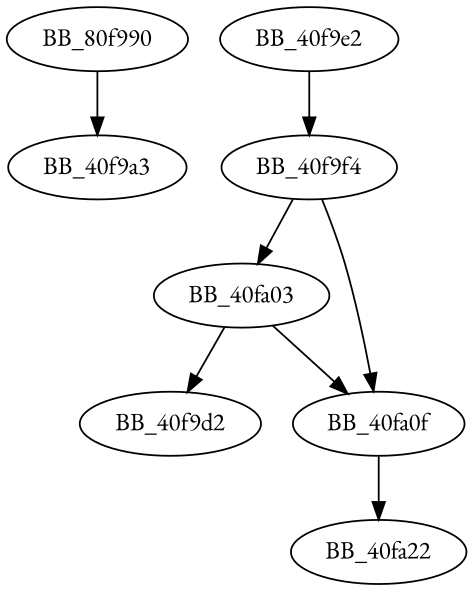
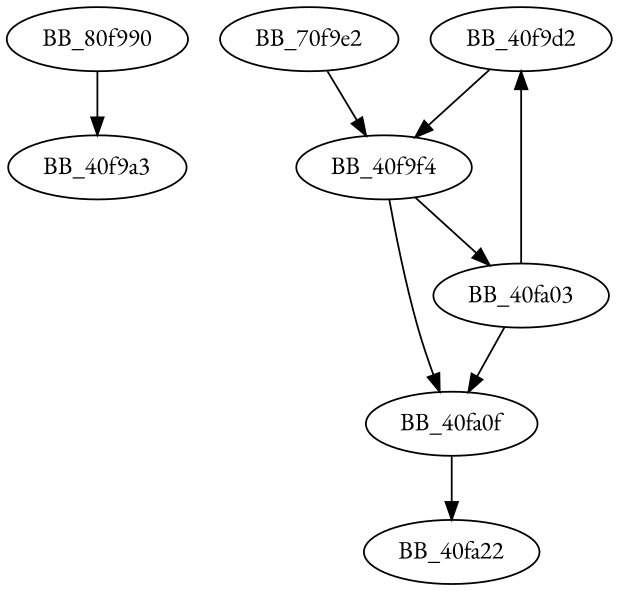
node "BB_40f9e2": label "BB_40f9e2" -> "BB_70f9e2"
edge "BB_40f9d2" -> "BB_40f9f4": added
